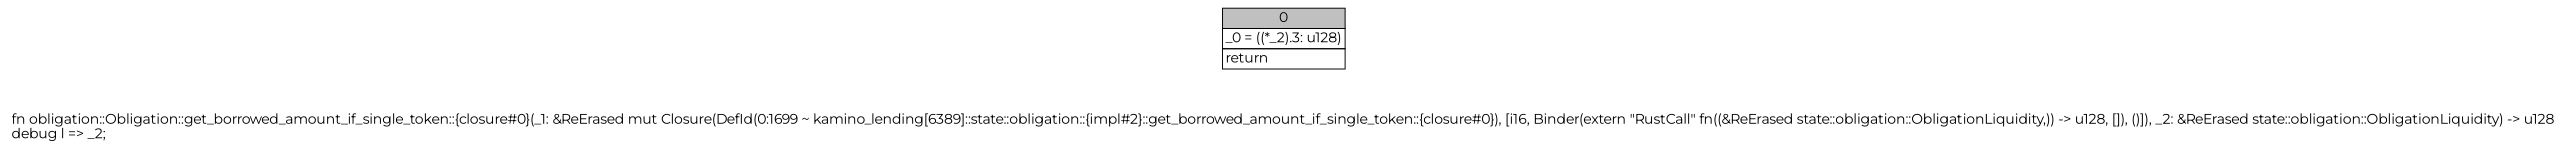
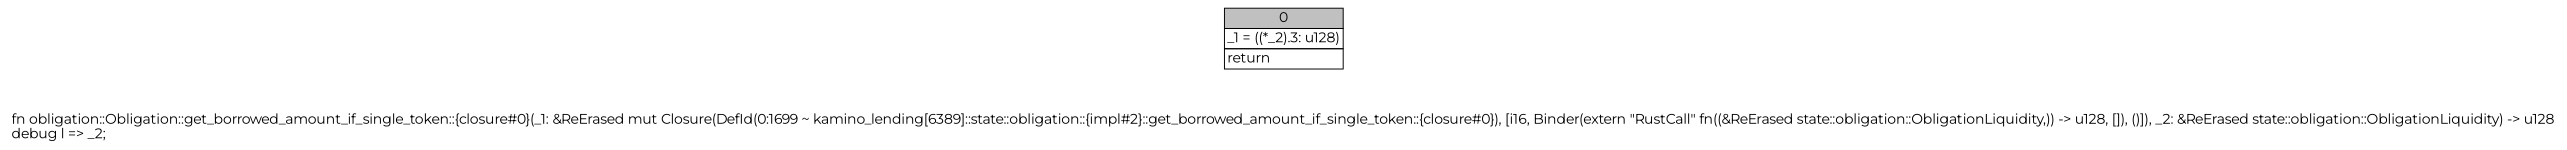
node "0": text "_0 = ((*_2).3: u128)" -> "_1 = ((*_2).3: u128)"
